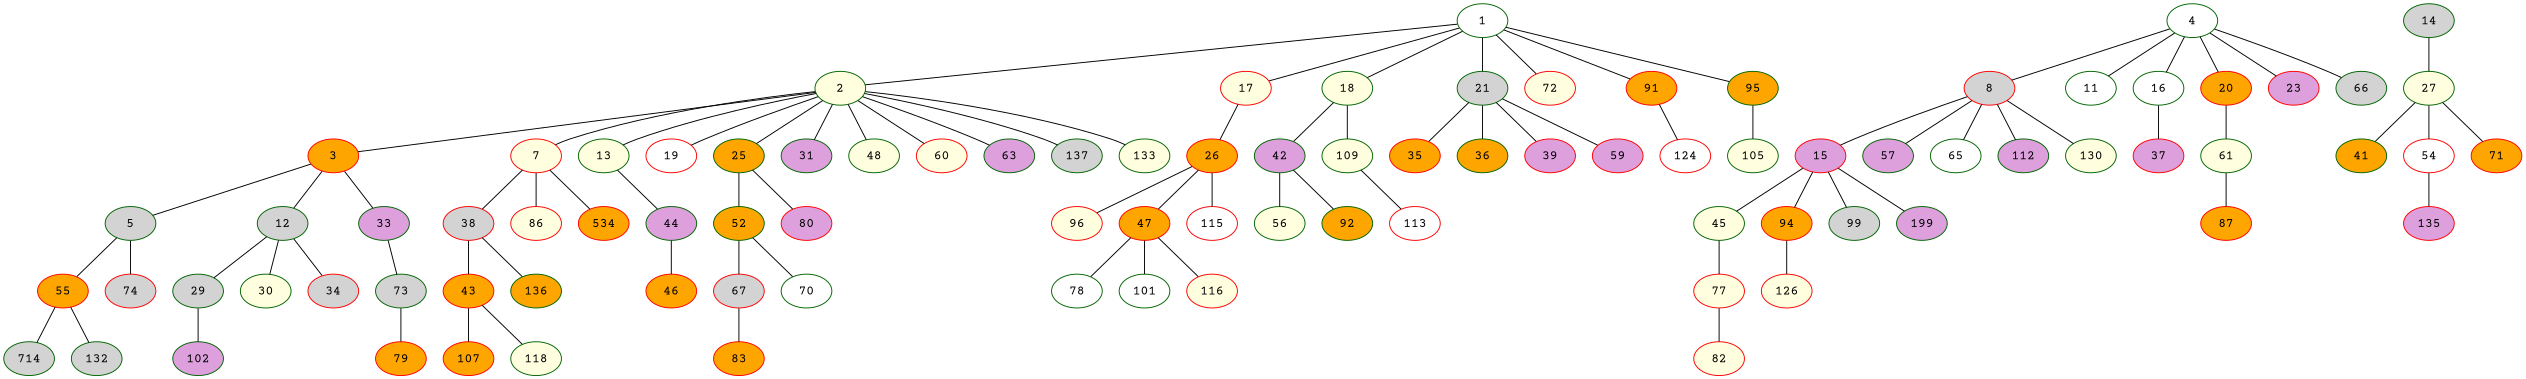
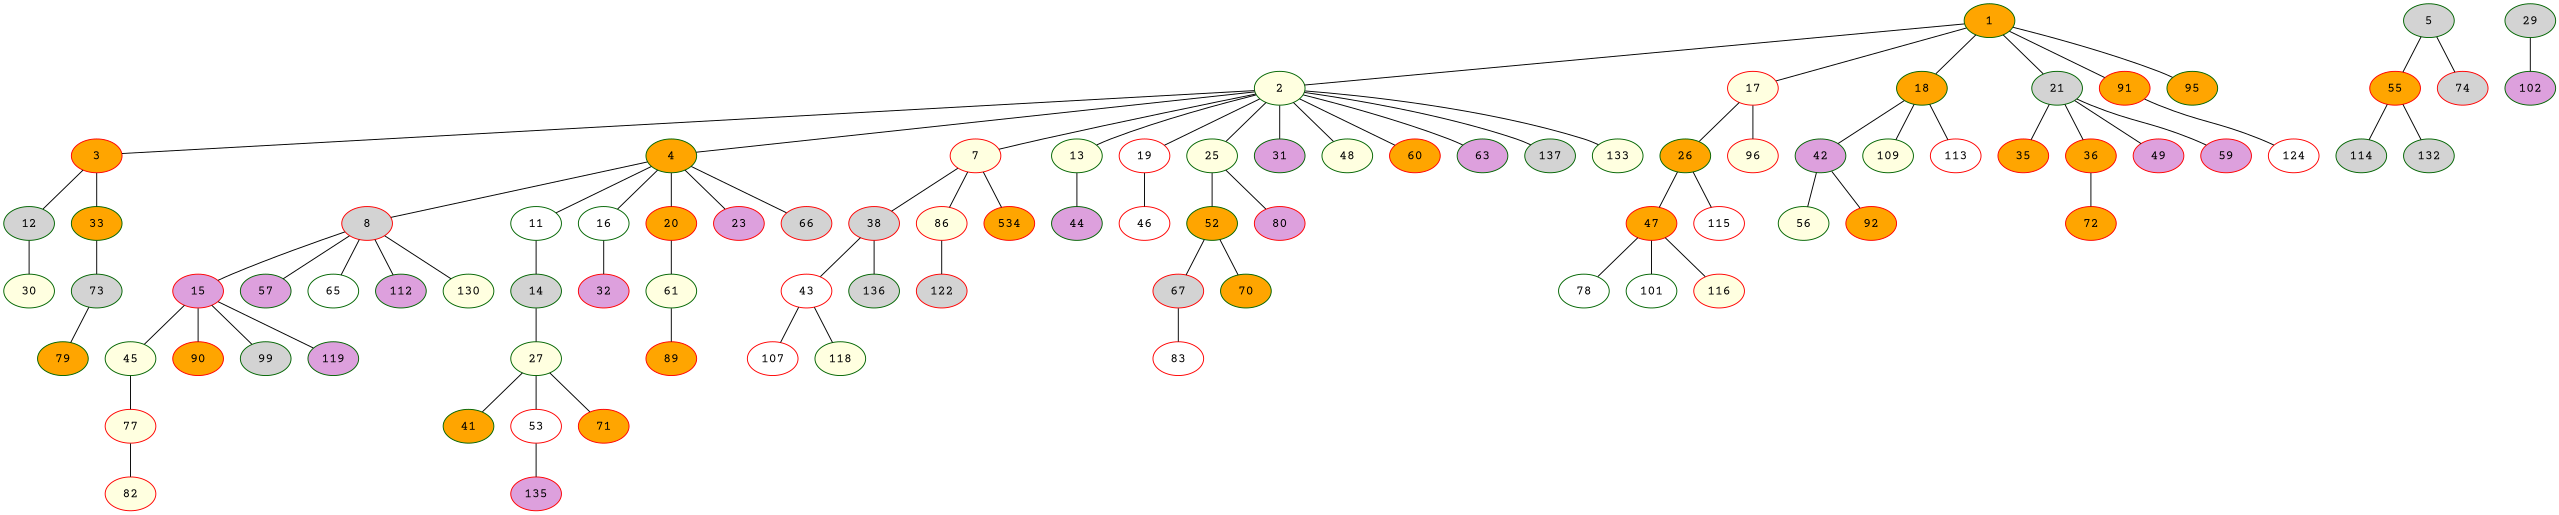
node "1": fillcolor white -> orange
node "4": fillcolor white -> orange
edge "1" -- "72": now "36" -- "72"
node "18": fillcolor lightyellow -> orange
node "72": fillcolor lightyellow -> orange
node "66": color darkgreen -> red
edge "2" -- "4": added
node "25": fillcolor orange -> lightyellow
node "60": fillcolor lightyellow -> orange
node "26": color red -> darkgreen
node "36": color darkgreen -> red
node "39": label "39" -> "49"
node "105": removed
node "37": label "37" -> "32"
node "54": label "54" -> "53"
edge "3" -- "5": removed
edge "26" -- "96": now "17" -- "96"
edge "109" -- "113": now "18" -- "113"
node "33": fillcolor plum -> orange
node "92": color darkgreen -> red
node "94": label "94" -> "90"
node "199": label "199" -> "119"
node "87": label "87" -> "89"
edge "12" -- "29": removed
edge "11" -- "14": added
edge "44" -- "46": now "19" -- "46"
node "34": removed
node "43": fillcolor orange -> white
node "136": fillcolor orange -> lightgrey
node "46": fillcolor orange -> white
node "70": fillcolor white -> orange
node "122": added
node "126": removed
node "714": label "714" -> "114"
node "79": color red -> darkgreen
node "107": fillcolor orange -> white
node "83": fillcolor orange -> white
